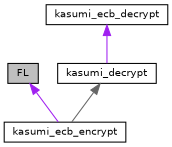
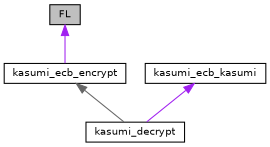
node "kasumi_ecb_decrypt": label "kasumi_ecb_decrypt" -> "kasumi_ecb_kasumi"
edge "kasumi_ecb_encrypt" -> "kasumi_decrypt": reversed
